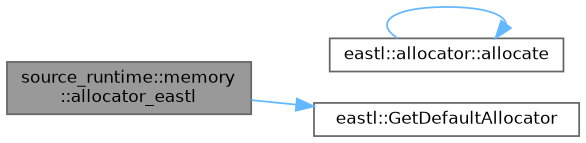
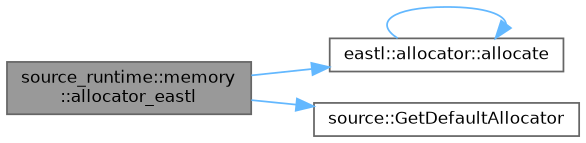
edge "source_runtime::memory ::allocator_eastl" -> "eastl::allocator::allocate": added
node "eastl::GetDefaultAllocator": label "eastl::GetDefaultAllocator" -> "source::GetDefaultAllocator"
